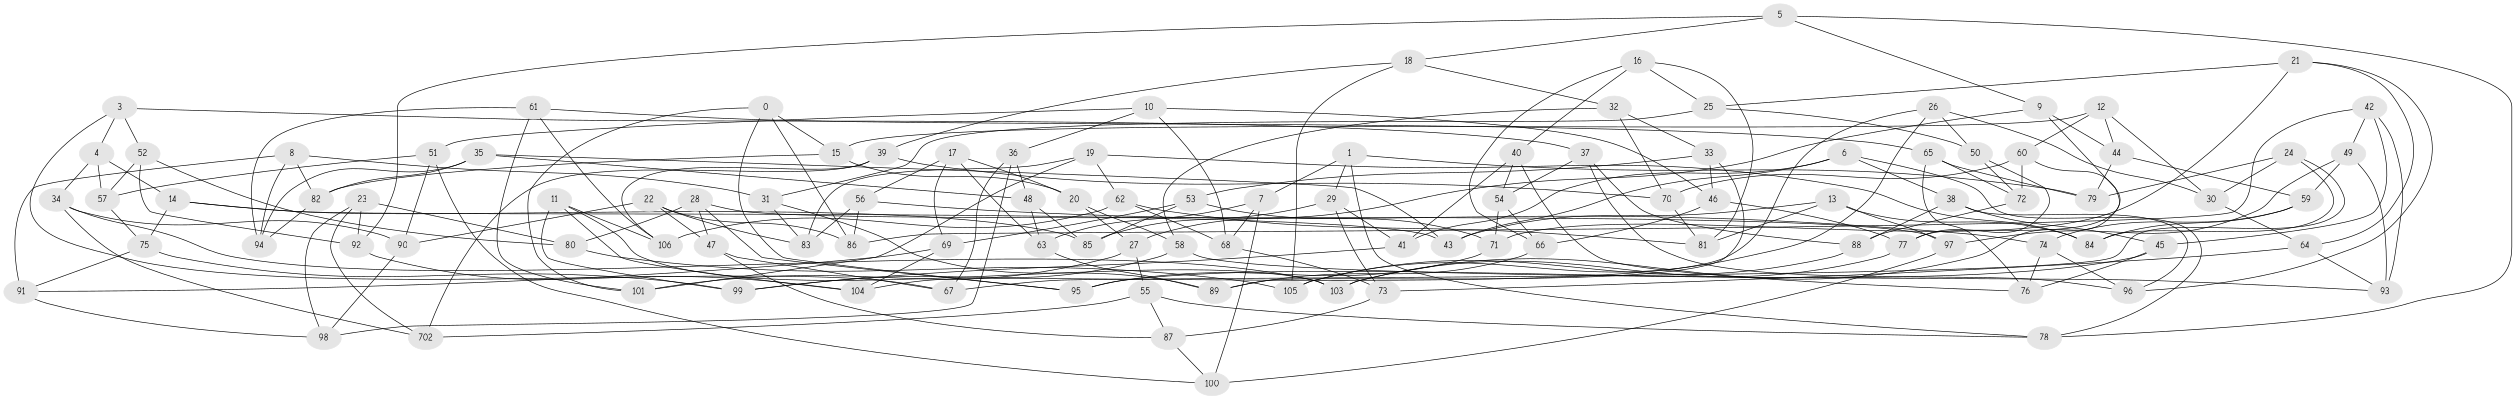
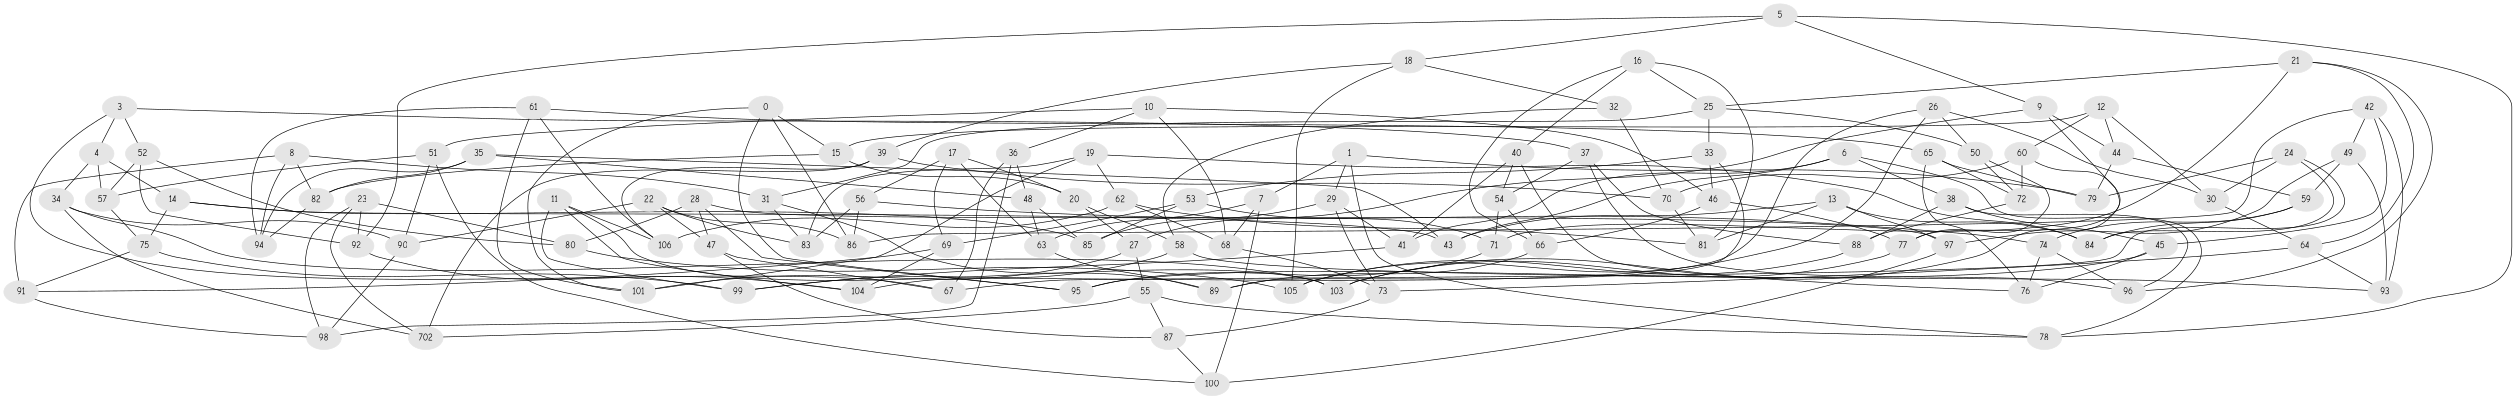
edge "32" -- "33": now "25" -- "33"
